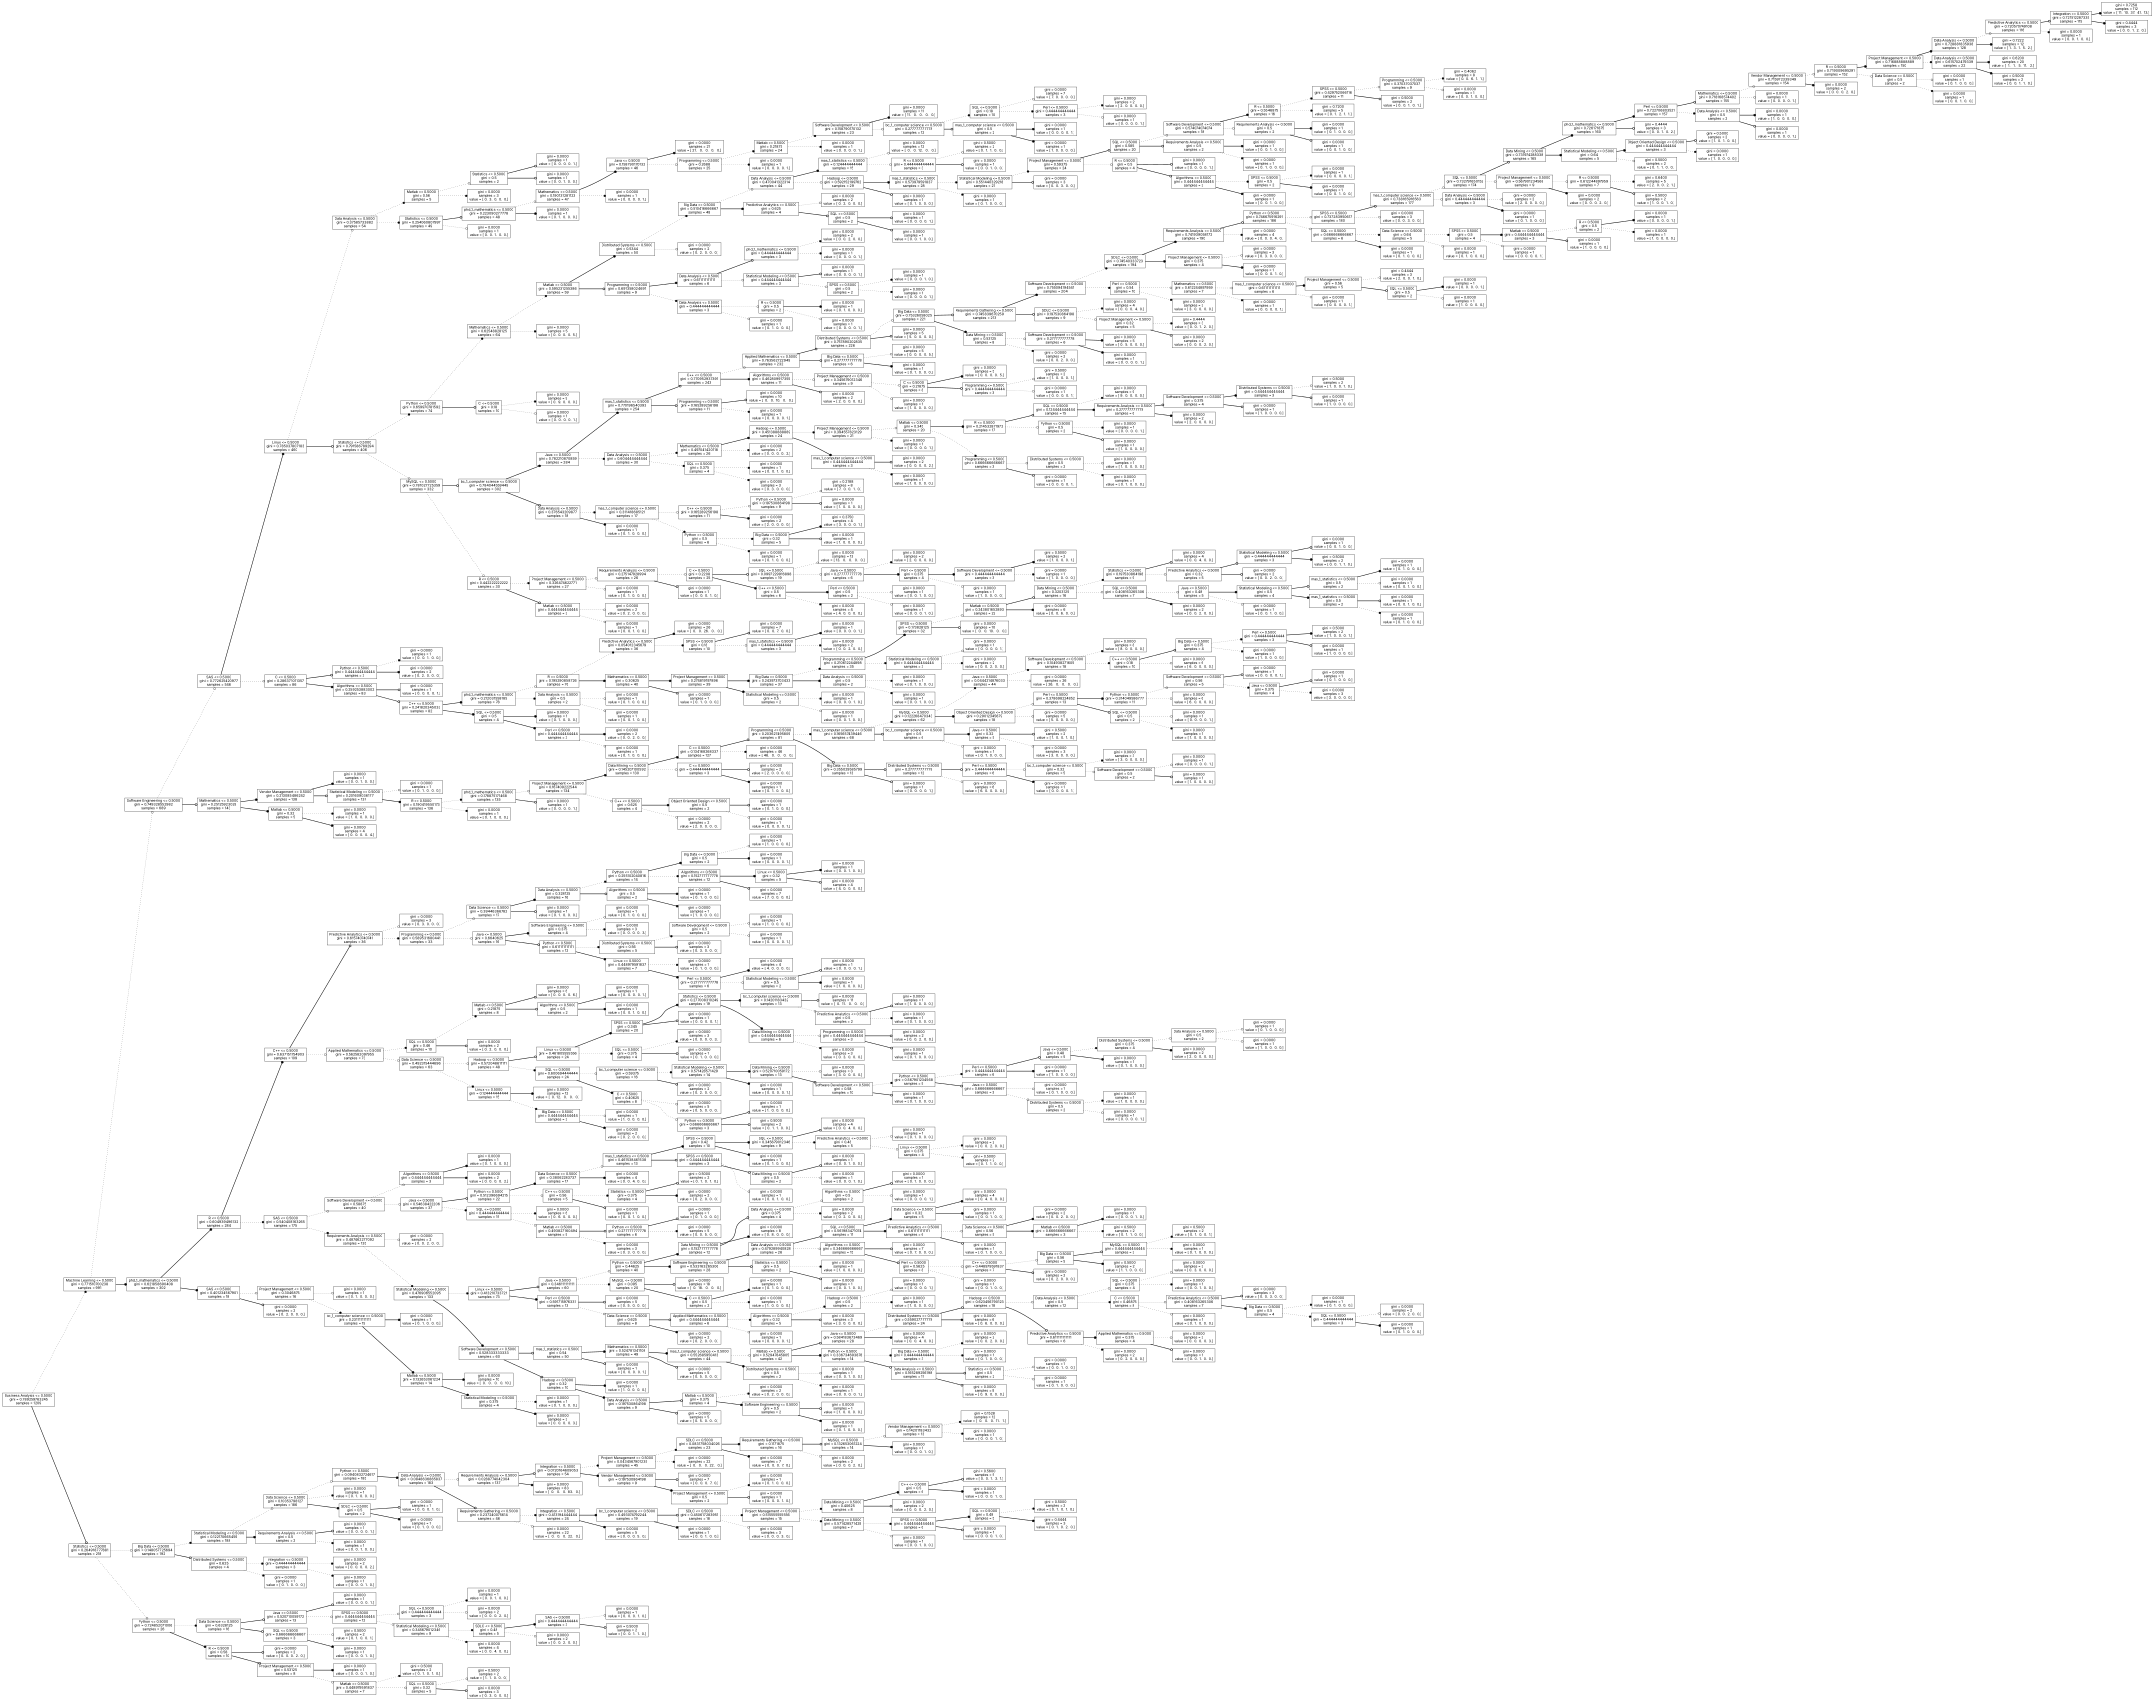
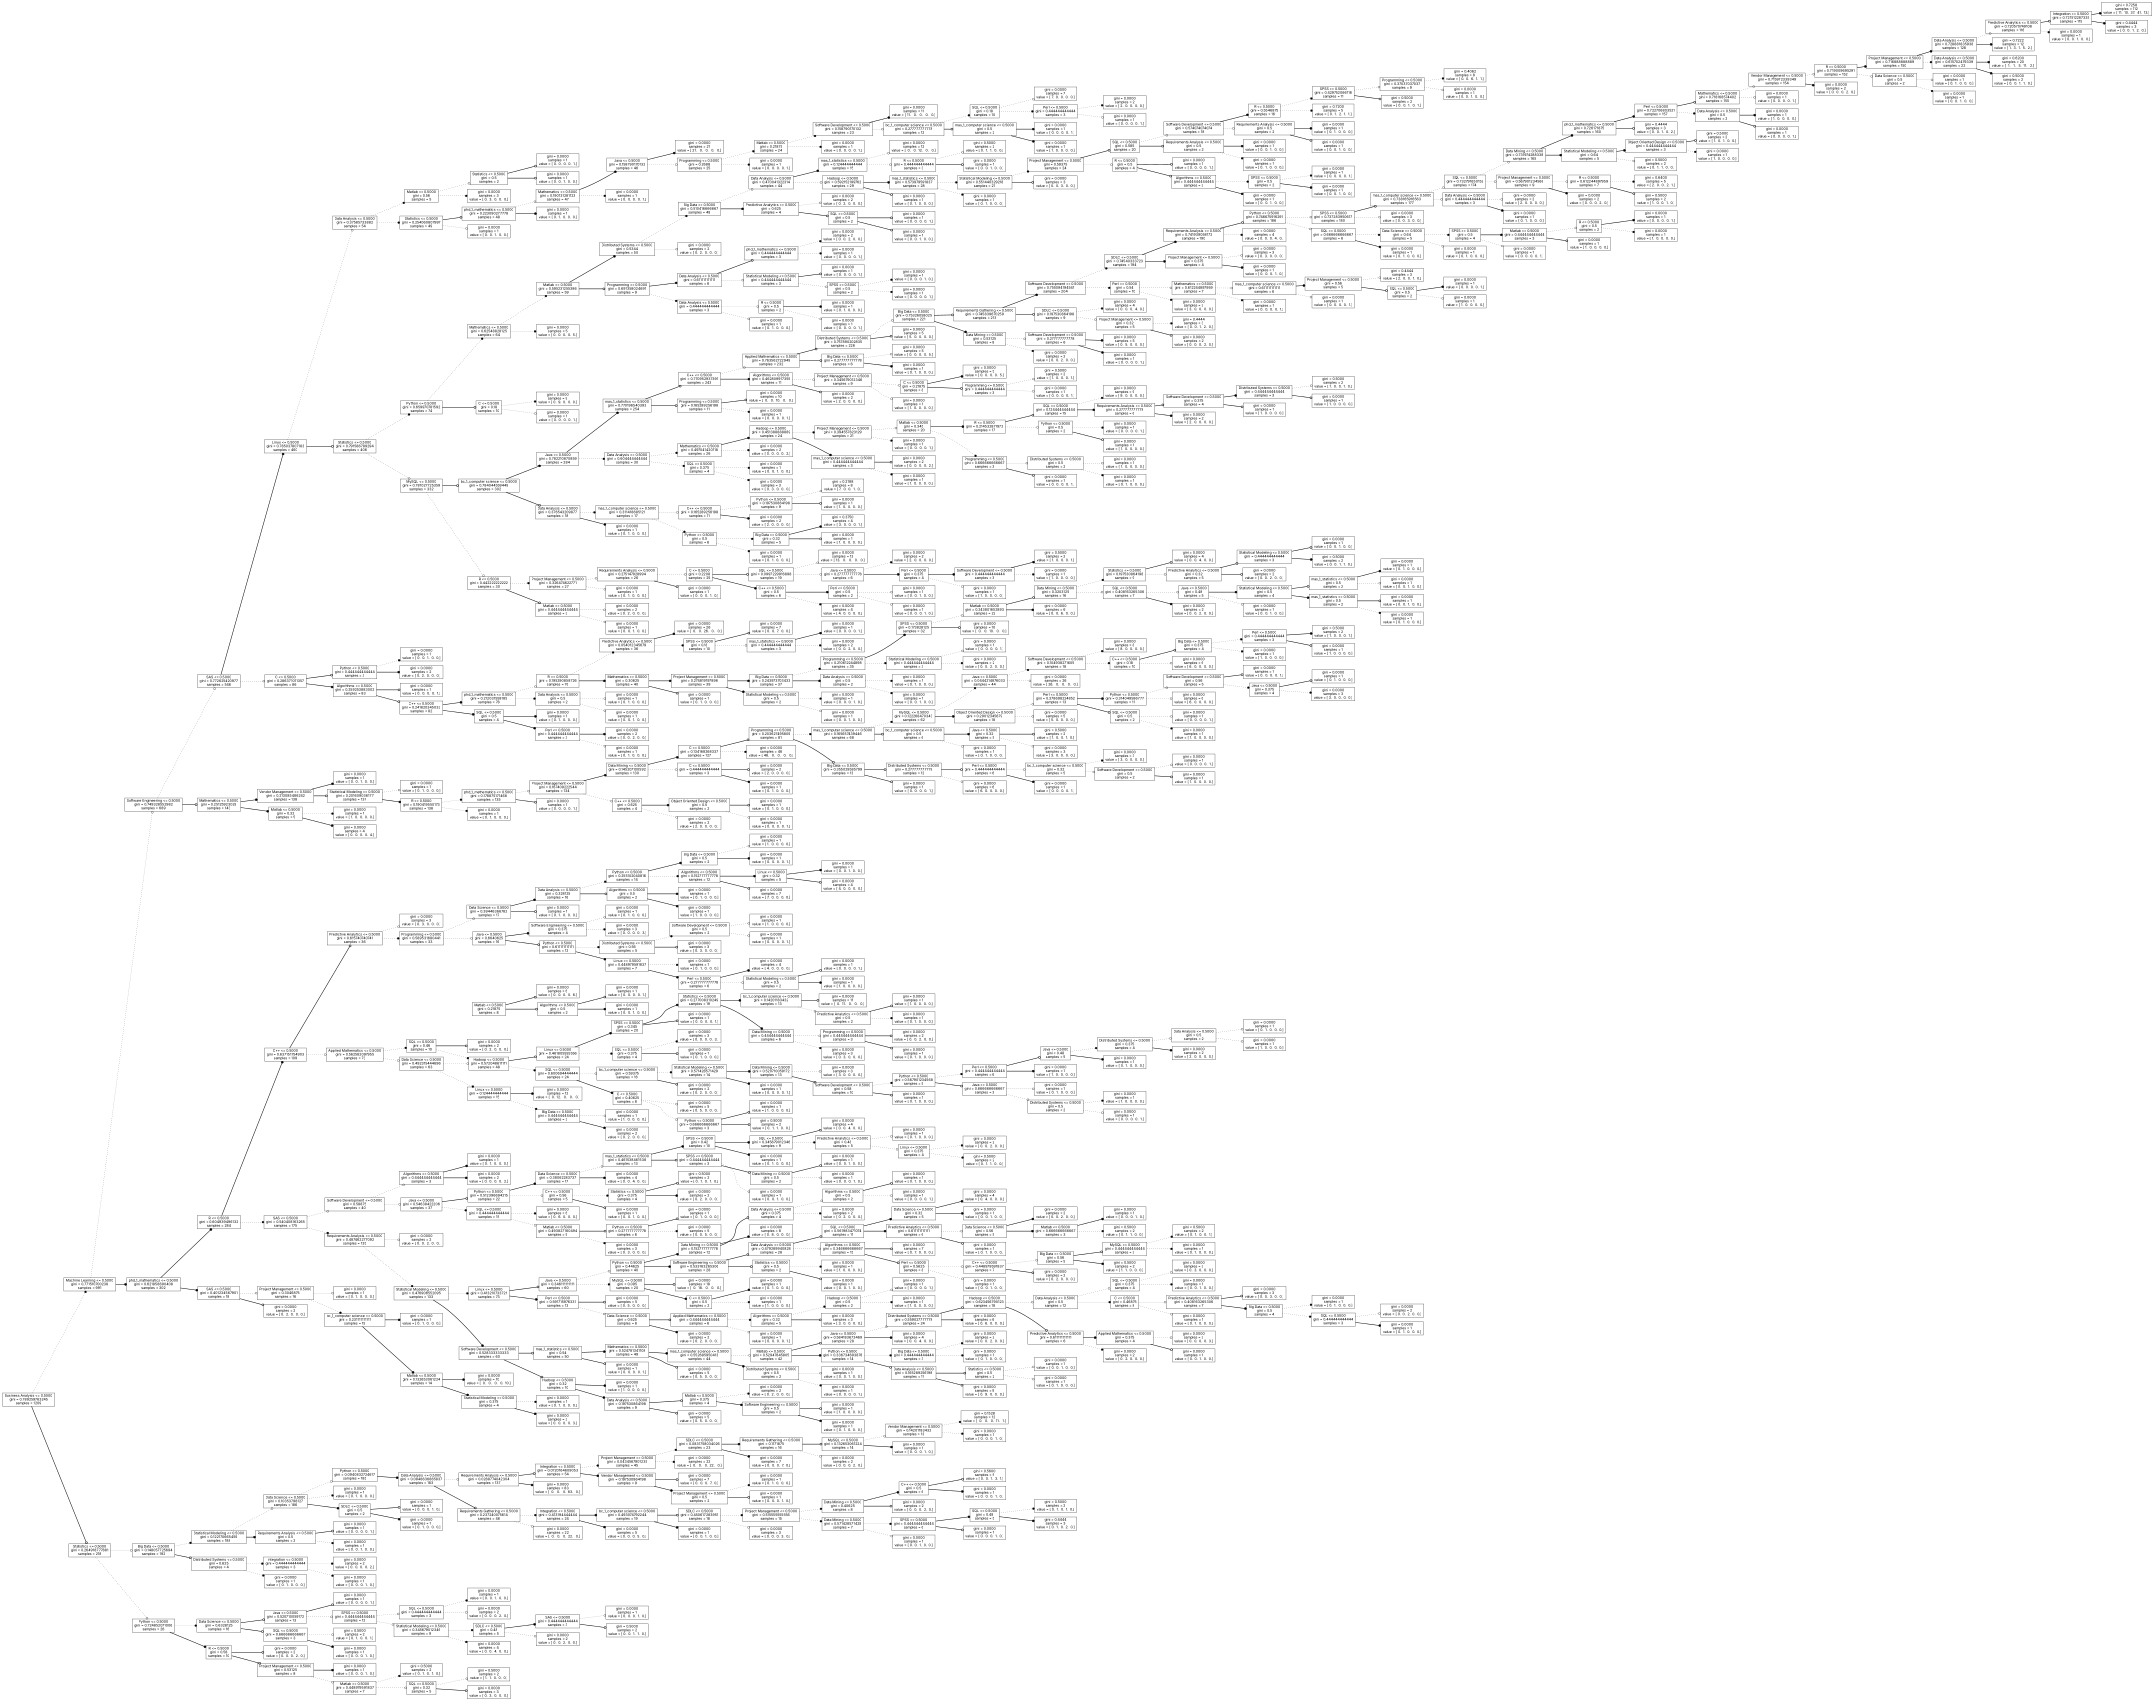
edge "SQL <= 0.5000 gini = 0.732791650152 samples = 174" -> "Data Mining <= 0.5000 gini = 0.731974288338 samples = 165": style bold -> dotted
edge "SQL <= 0.5000 gini = 0.46 samples = 10" -> "Matlab <= 0.5000 gini = 0.21875 samples = 8": now "SQL <= 0.5000 gini = 0.46 samples = 10" -> "Hadoop <= 0.5000 gini = 0.572048611111 samples = 48"
